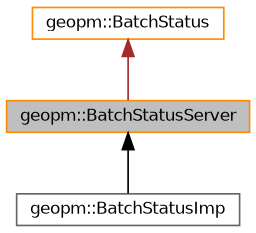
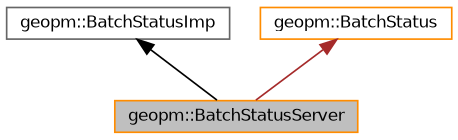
edge "geopm::BatchStatusImp" -> "geopm::BatchStatusServer": reversed
